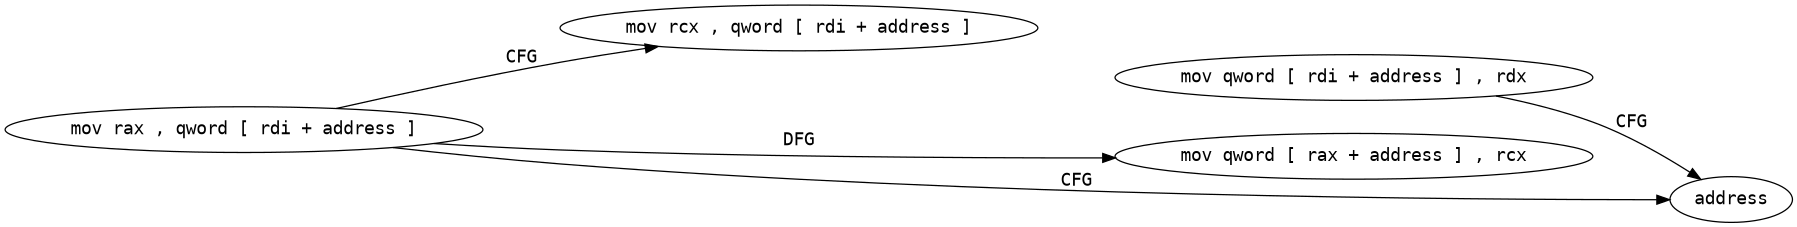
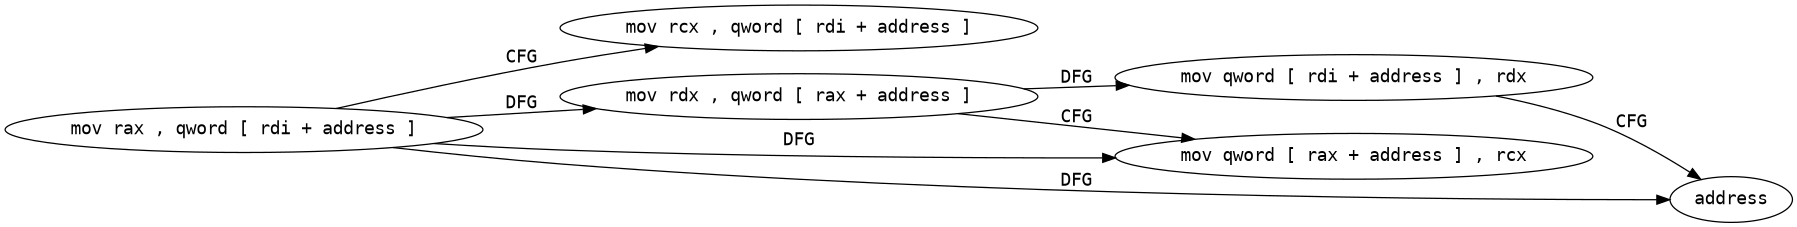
node "mov rdx , qword [ rax + address ]": added
edge "mov rax , qword [ rdi + address ]" -> "address": label "CFG" -> "DFG"
